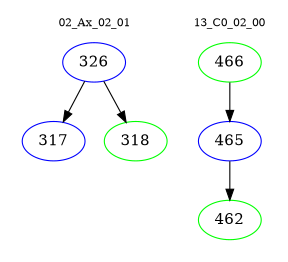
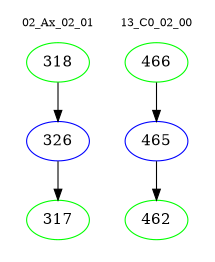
edge "326" -> "318": reversed
node "317": color blue -> green
